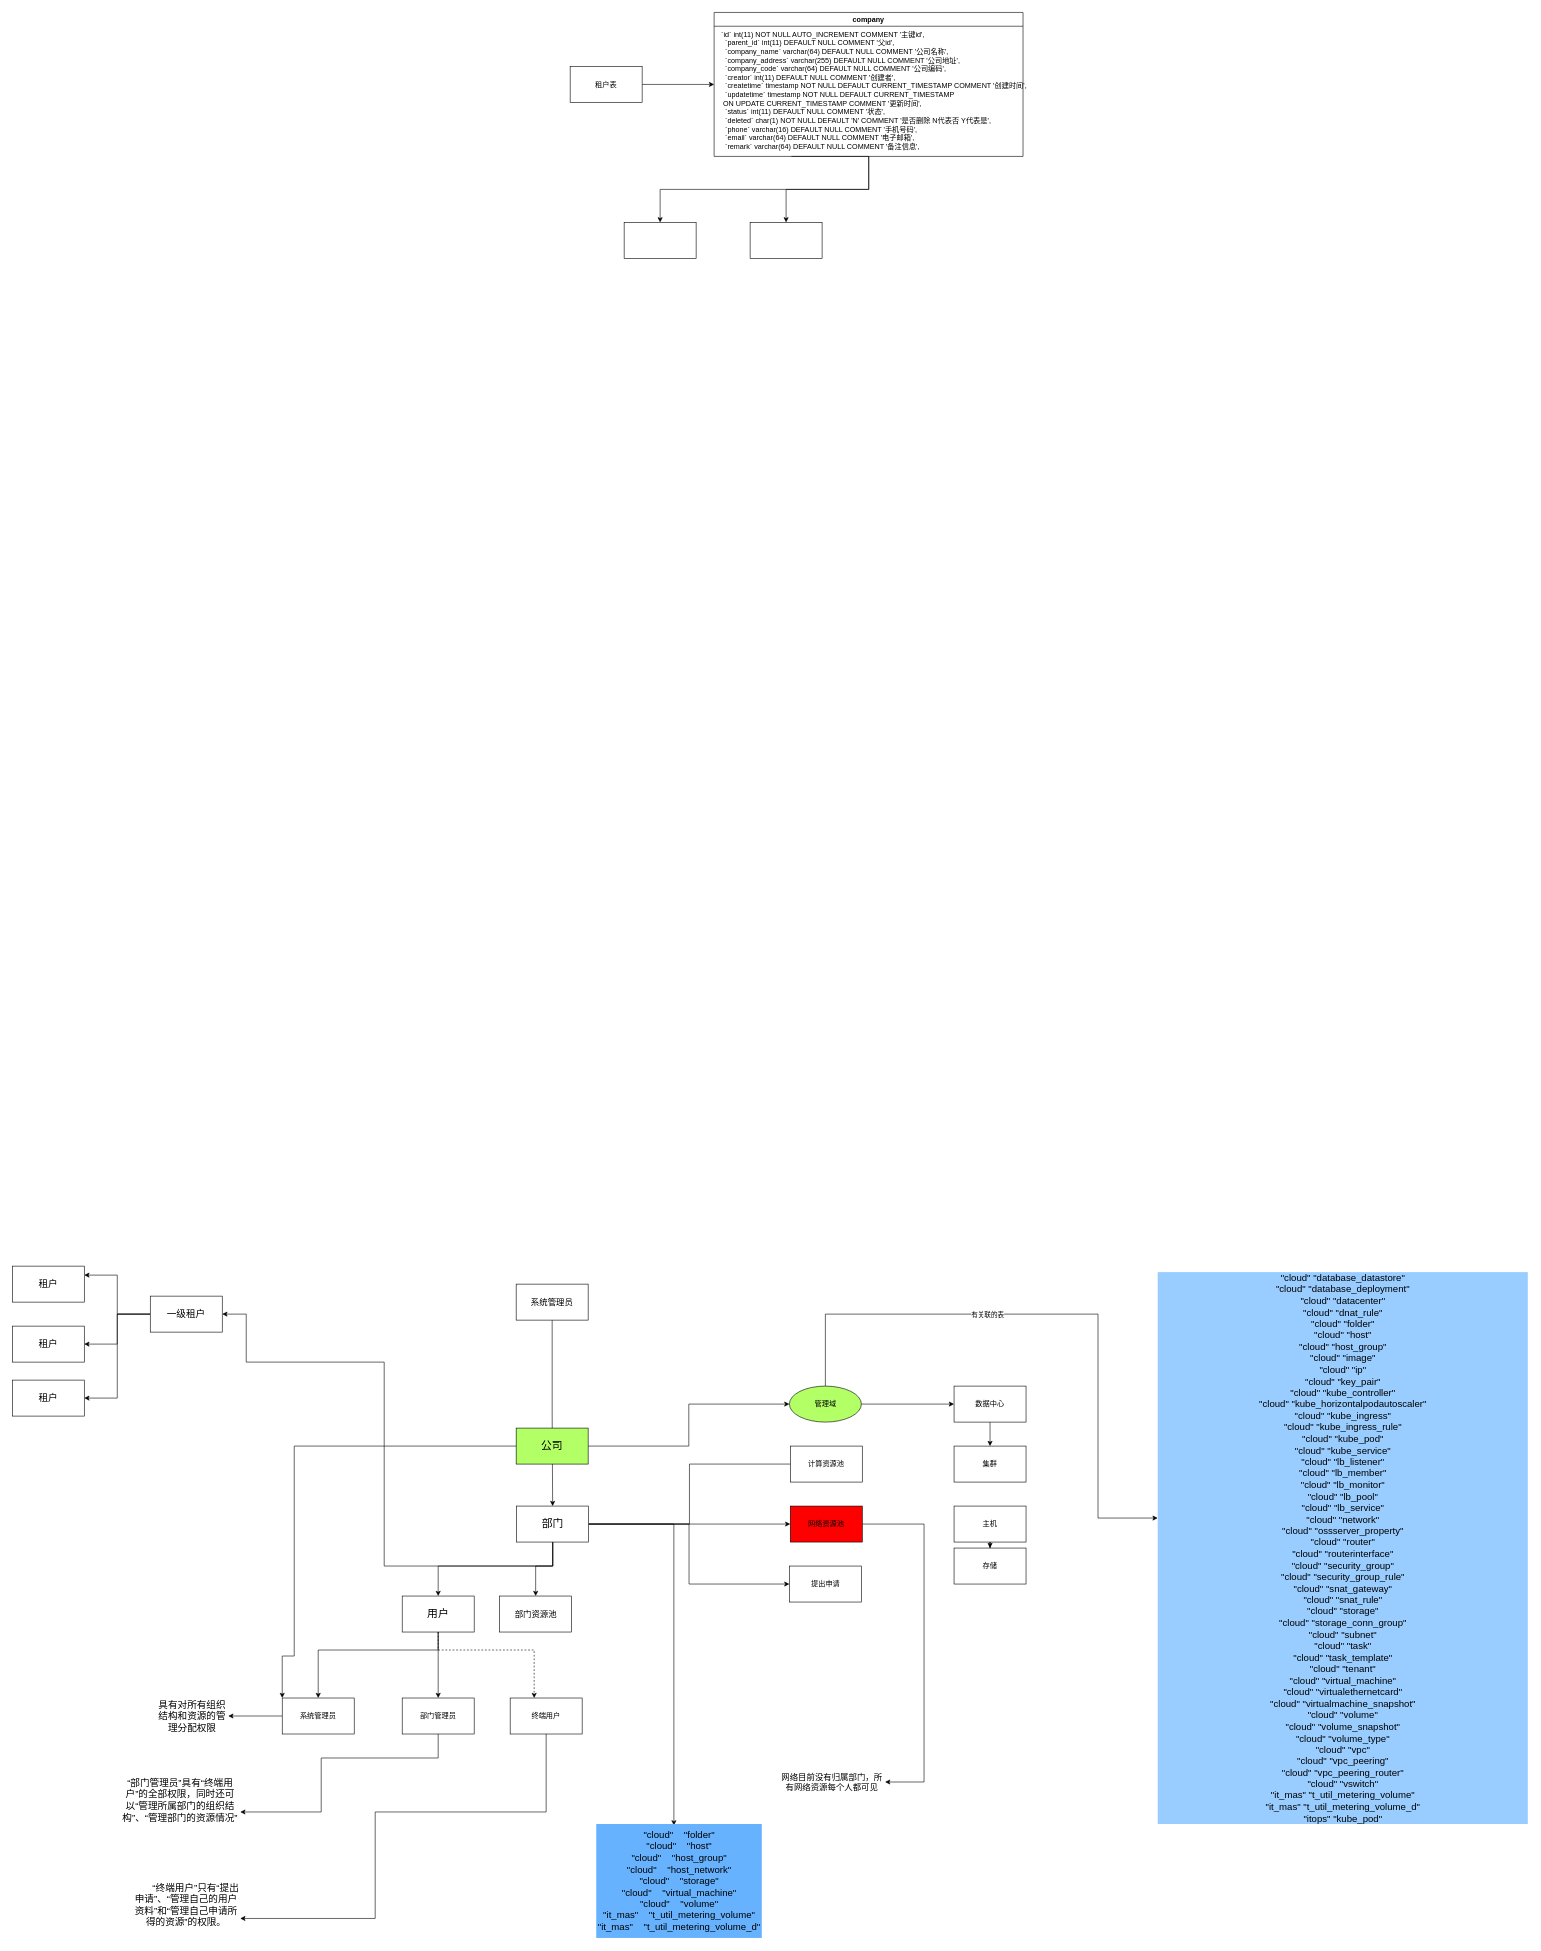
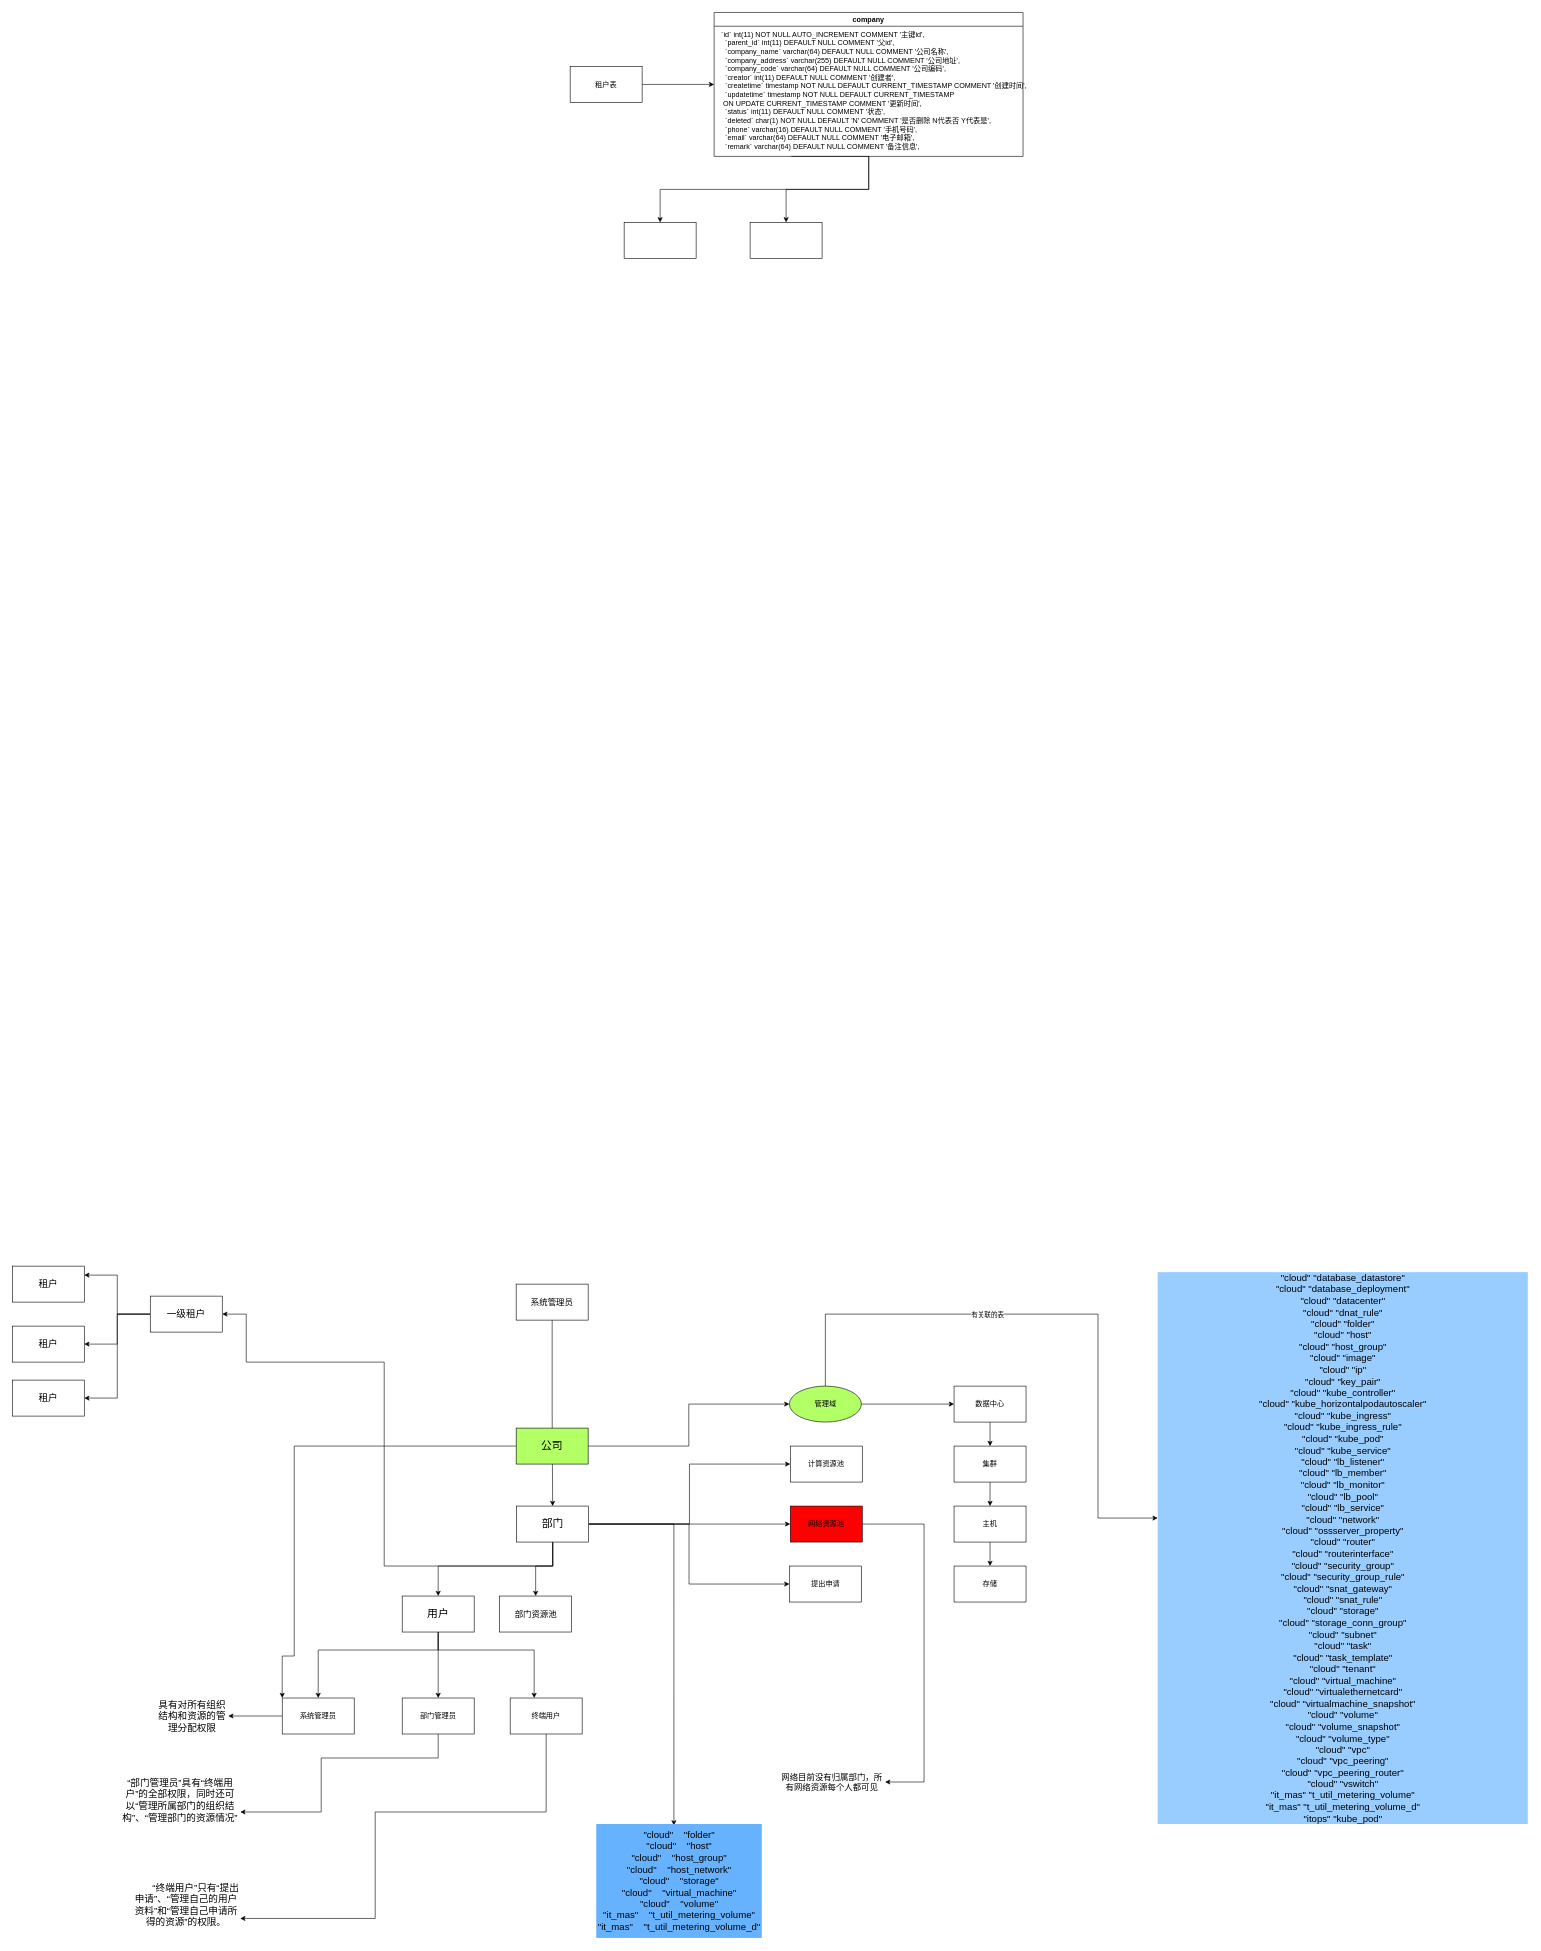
edge "计算资源池" -- "部门": arrowhead none -> classic
edge "集群" -> "主机": added
node "存储": moved (990, 1566) -> (990, 1584)
edge "用户" -> "终端用户": style dashed -> solid
